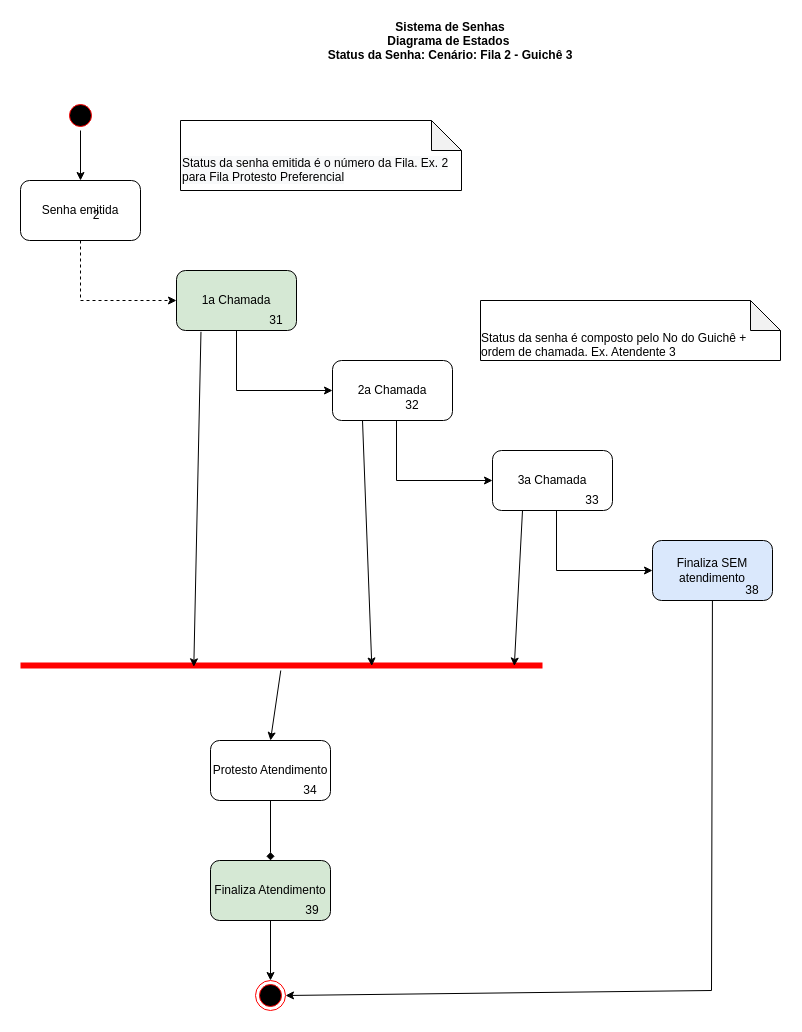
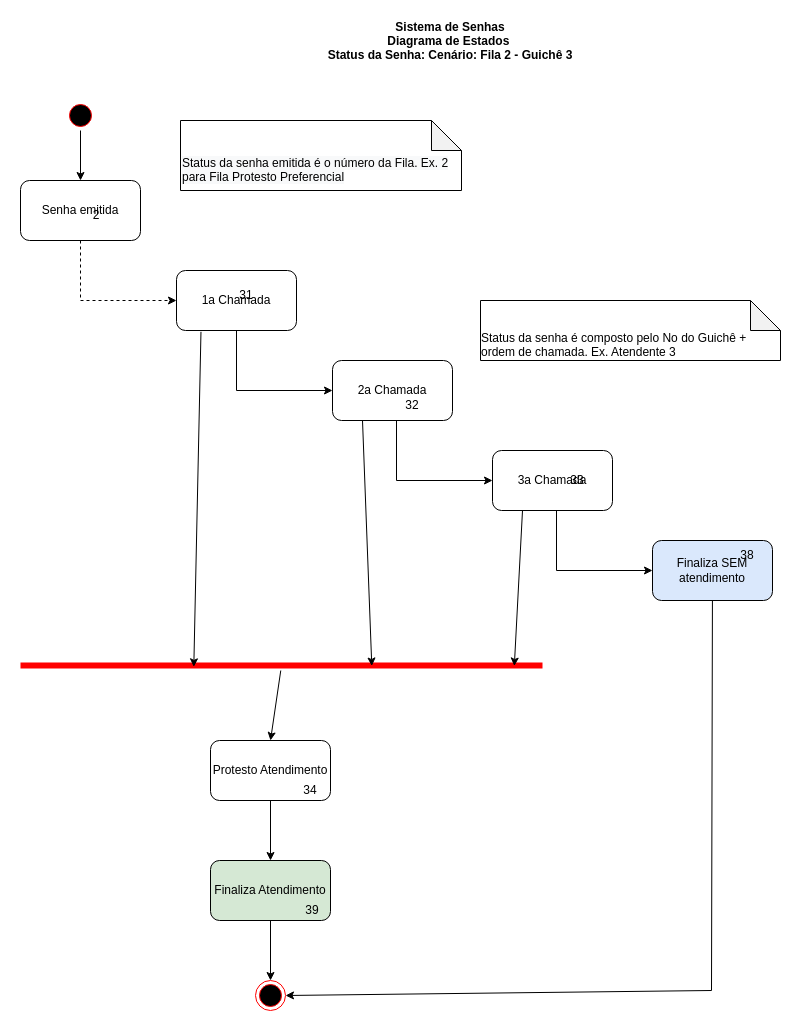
node "1a Chamada": fillcolor #d5e8d4 -> #ffffff
node "31": moved (277, 321) -> (247, 296)
node "33": moved (593, 501) -> (578, 481)
node "38": moved (753, 591) -> (748, 556)
edge "Protesto Atendimento" -> "Finaliza Atendimento": arrowhead diamond -> classic
